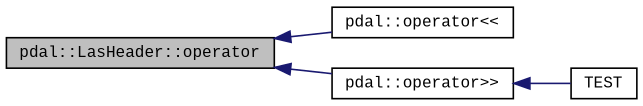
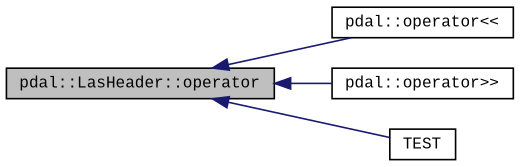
edge "TEST" -> "pdal::operator>>": now "TEST" -> "pdal::LasHeader::operator"
